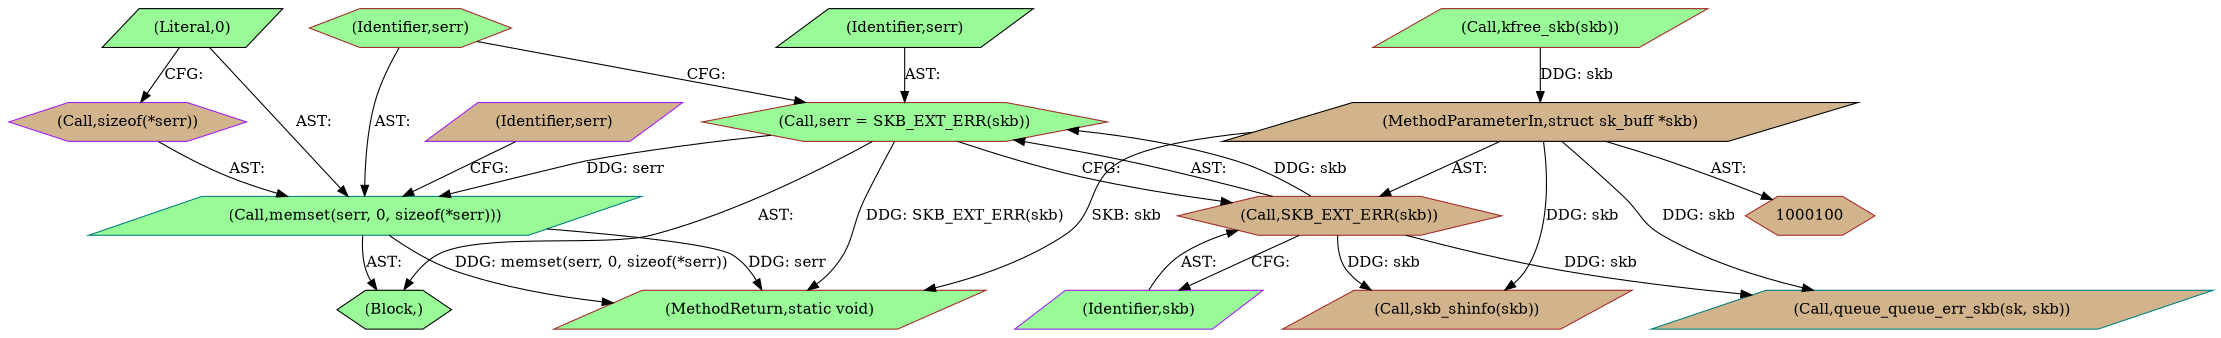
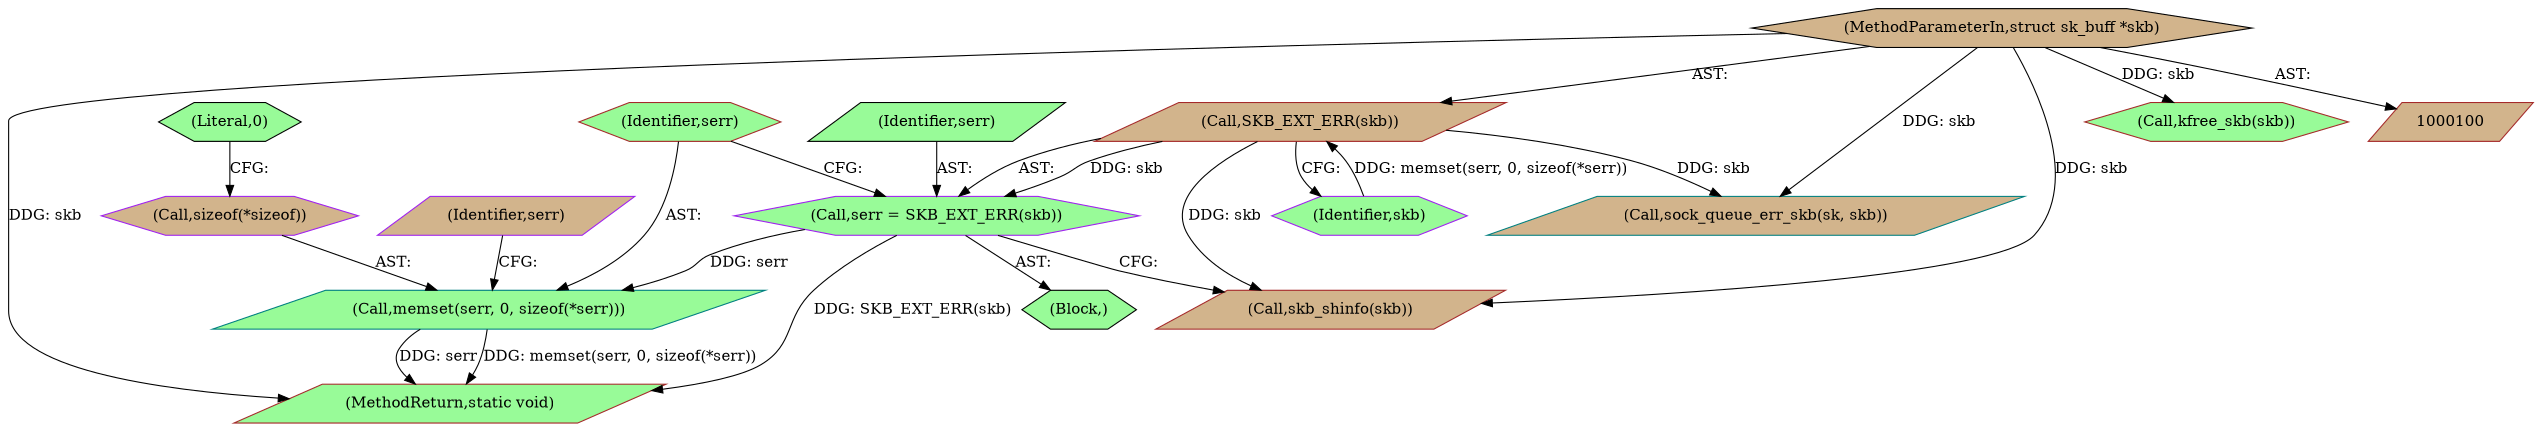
node "(Literal,0)": shape parallelogram -> hexagon
node "(Call,kfree_skb(skb))": shape parallelogram -> hexagon
edge "(Call,kfree_skb(skb))" -> "(MethodParameterIn,struct sk_buff *skb)": reversed
edge "(Literal,0)" -> "(Call,memset(serr, 0, sizeof(*serr)))": removed, label "AST:"
node "(Call,sizeof(*serr))": label "(Call,sizeof(*serr))" -> "(Call,sizeof(*sizeof))"
node "(Call,serr = SKB_EXT_ERR(skb))": color brown -> purple
node "(MethodParameterIn,struct sk_buff *skb)": shape parallelogram -> hexagon
edge "(Call,serr = SKB_EXT_ERR(skb))" -> "(Call,SKB_EXT_ERR(skb))": now "(Call,serr = SKB_EXT_ERR(skb))" -> "(Call,skb_shinfo(skb))"
edge "(MethodParameterIn,struct sk_buff *skb)" -> "(MethodReturn,static void)": label "SKB: skb" -> "DDG: skb"
node "(Call,SKB_EXT_ERR(skb))": shape hexagon -> parallelogram
node "1000100": shape hexagon -> parallelogram
edge "(Call,memset(serr, 0, sizeof(*serr)))" -> "(Block,)": removed, label "AST:"
edge "(Identifier,skb)" -> "(Call,SKB_EXT_ERR(skb))": label "AST: " -> "DDG: memset(serr, 0, sizeof(*serr))"
node "(Identifier,skb)": shape parallelogram -> hexagon
node "(Call,queue_queue_err_skb(sk, skb))": label "(Call,queue_queue_err_skb(sk, skb))" -> "(Call,sock_queue_err_skb(sk, skb))"
